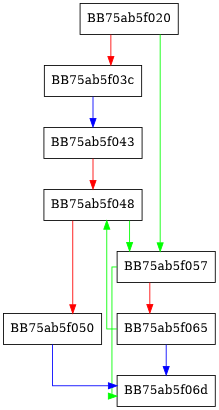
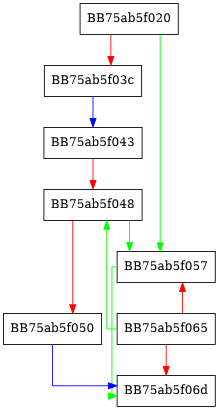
edge "BB75ab5f057" -> "BB75ab5f065": reversed
edge "BB75ab5f065" -> "BB75ab5f06d": color blue -> red
